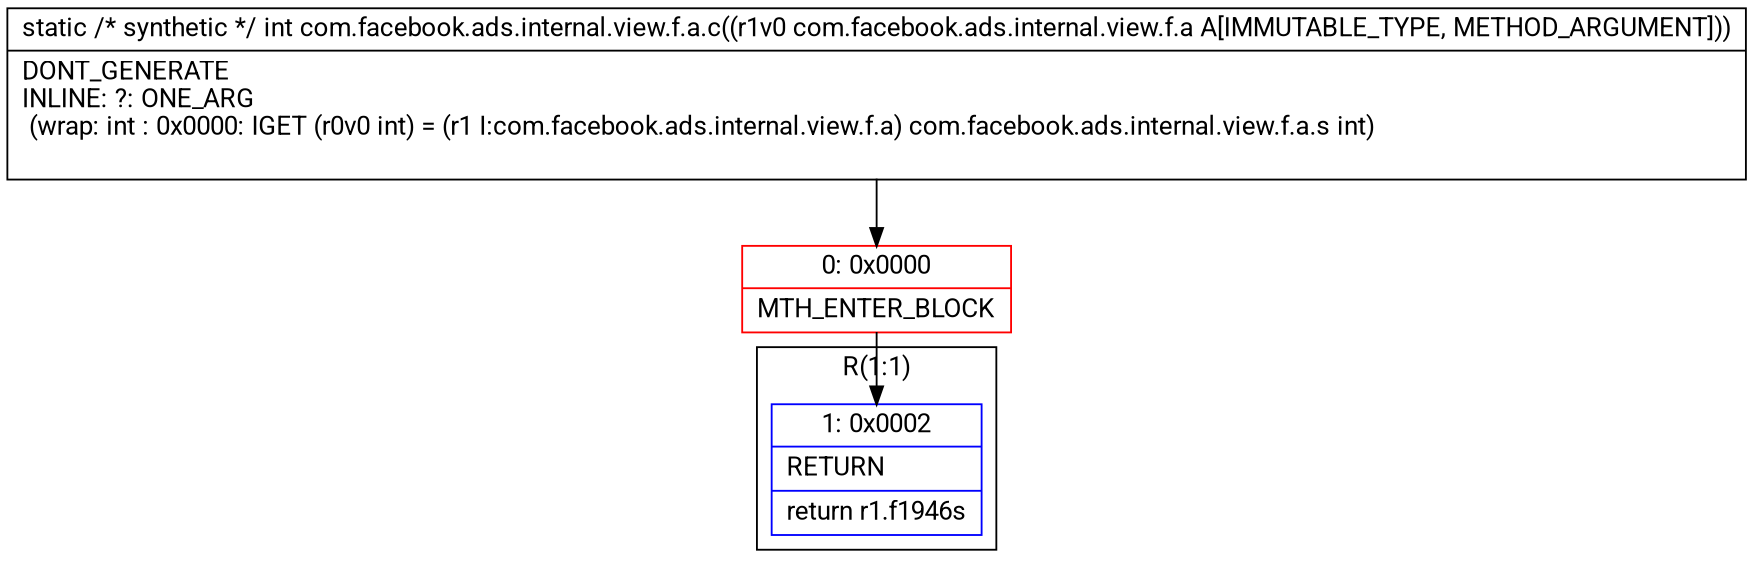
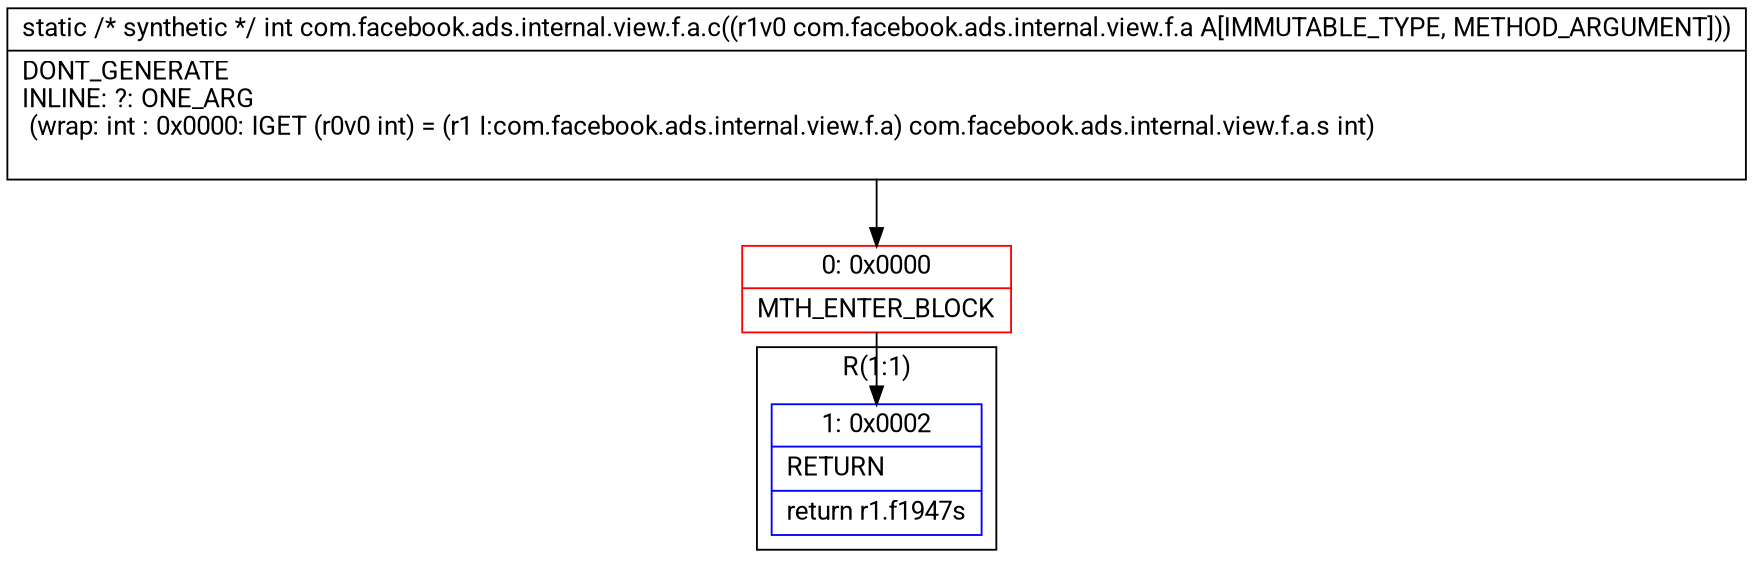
node "1: 0x0002": text "return r1.f1946s" -> "return r1.f1947s"
